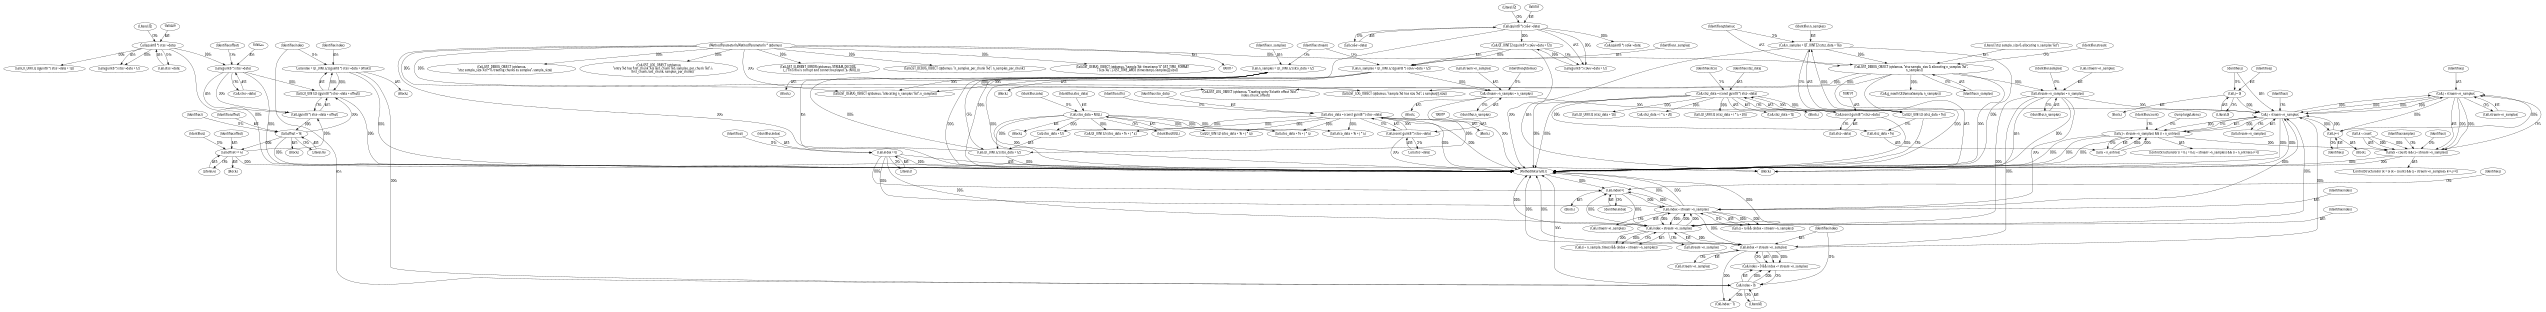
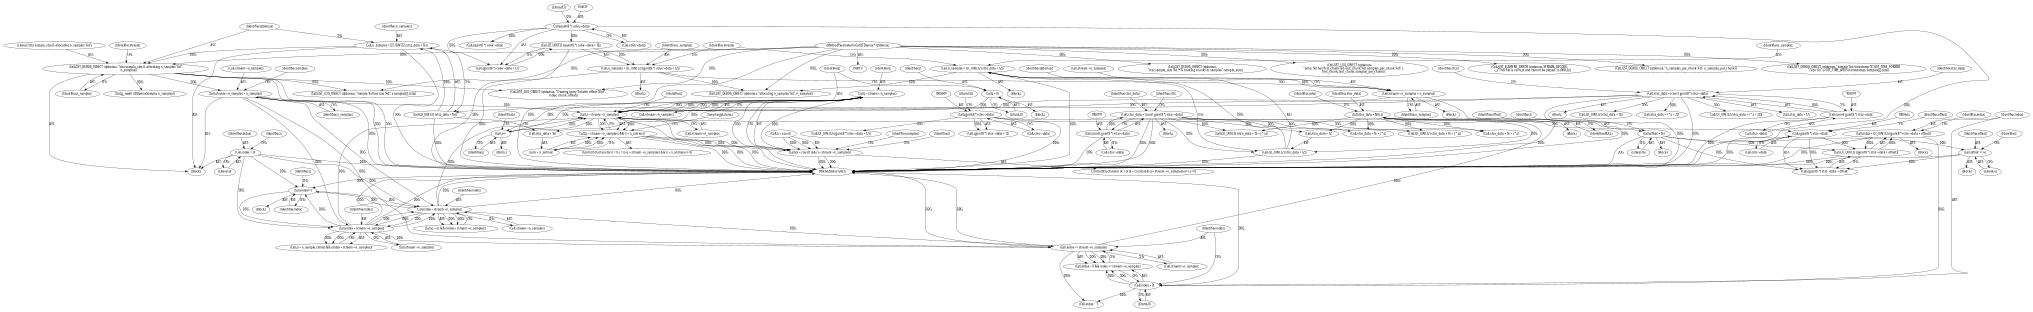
node "(MethodParameterIn,MethodParameterIn * qtdemux)": label "(MethodParameterIn,MethodParameterIn * qtdemux)" -> "(MethodParameterIn,GstQTDemux * qtdemux)"
node "(Identifier,k)": added
node "(Identifier,count)": removed
edge "(Call,(guint8 *) stss->data + offset)" -> "(Call,offset = 16)": reversed
edge "(Call,QT_UINT32 (stsz_data + 16))" -> "(MethodReturn,RET)": label "CFG: " -> "DDG: "
